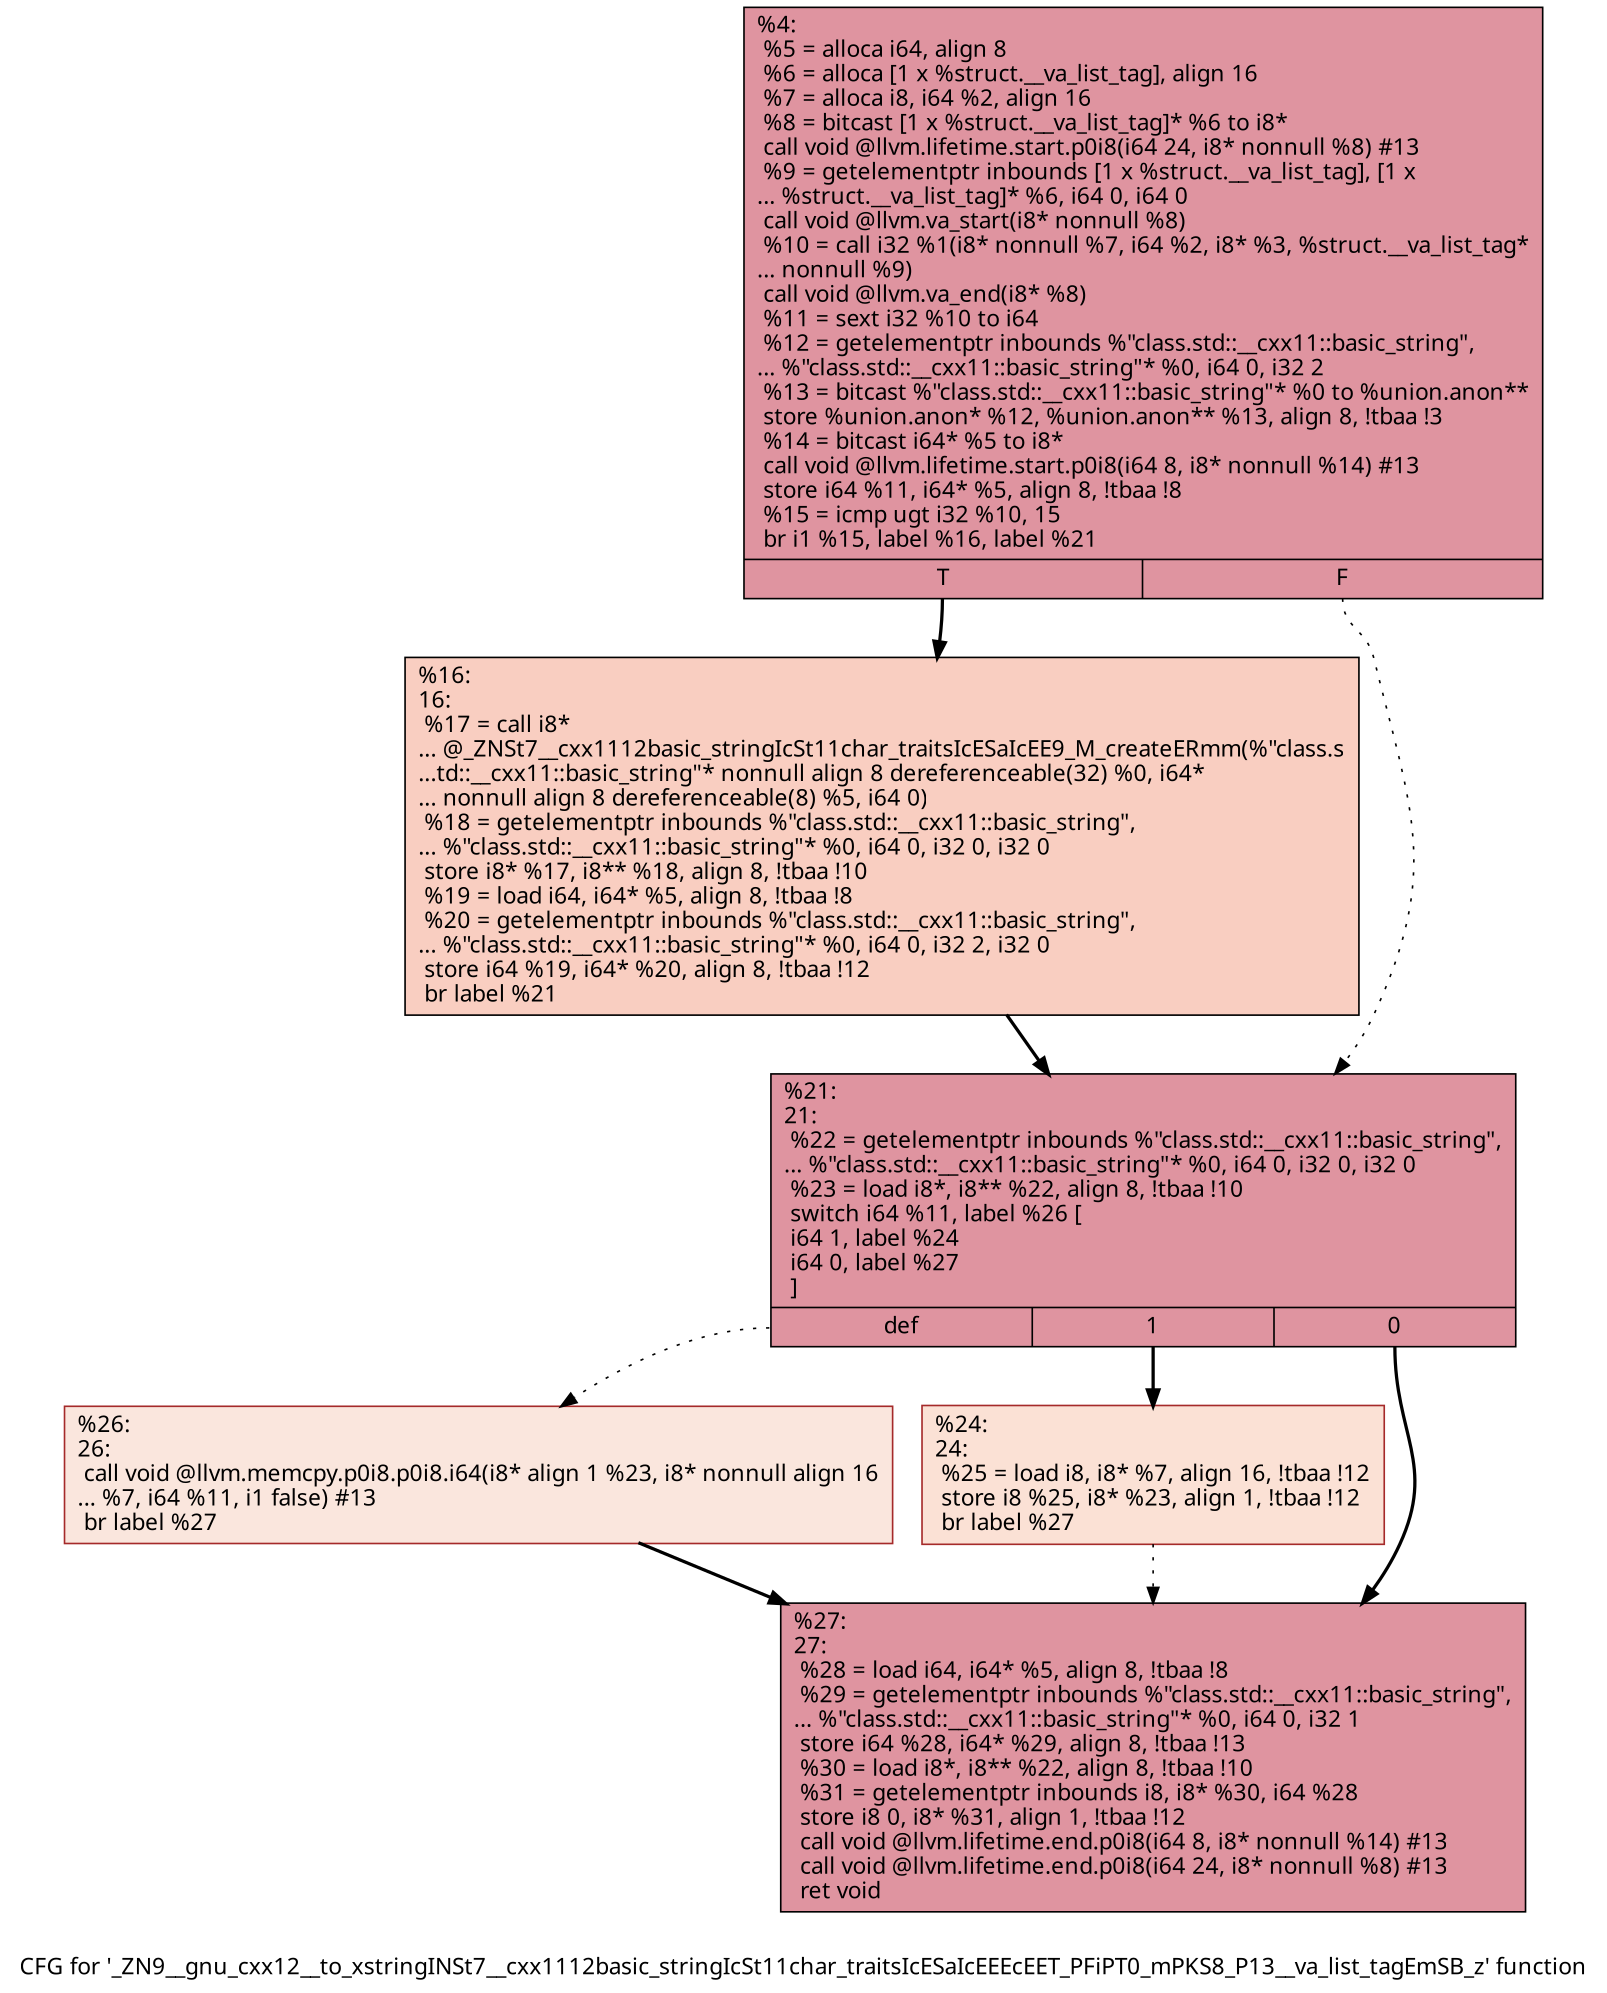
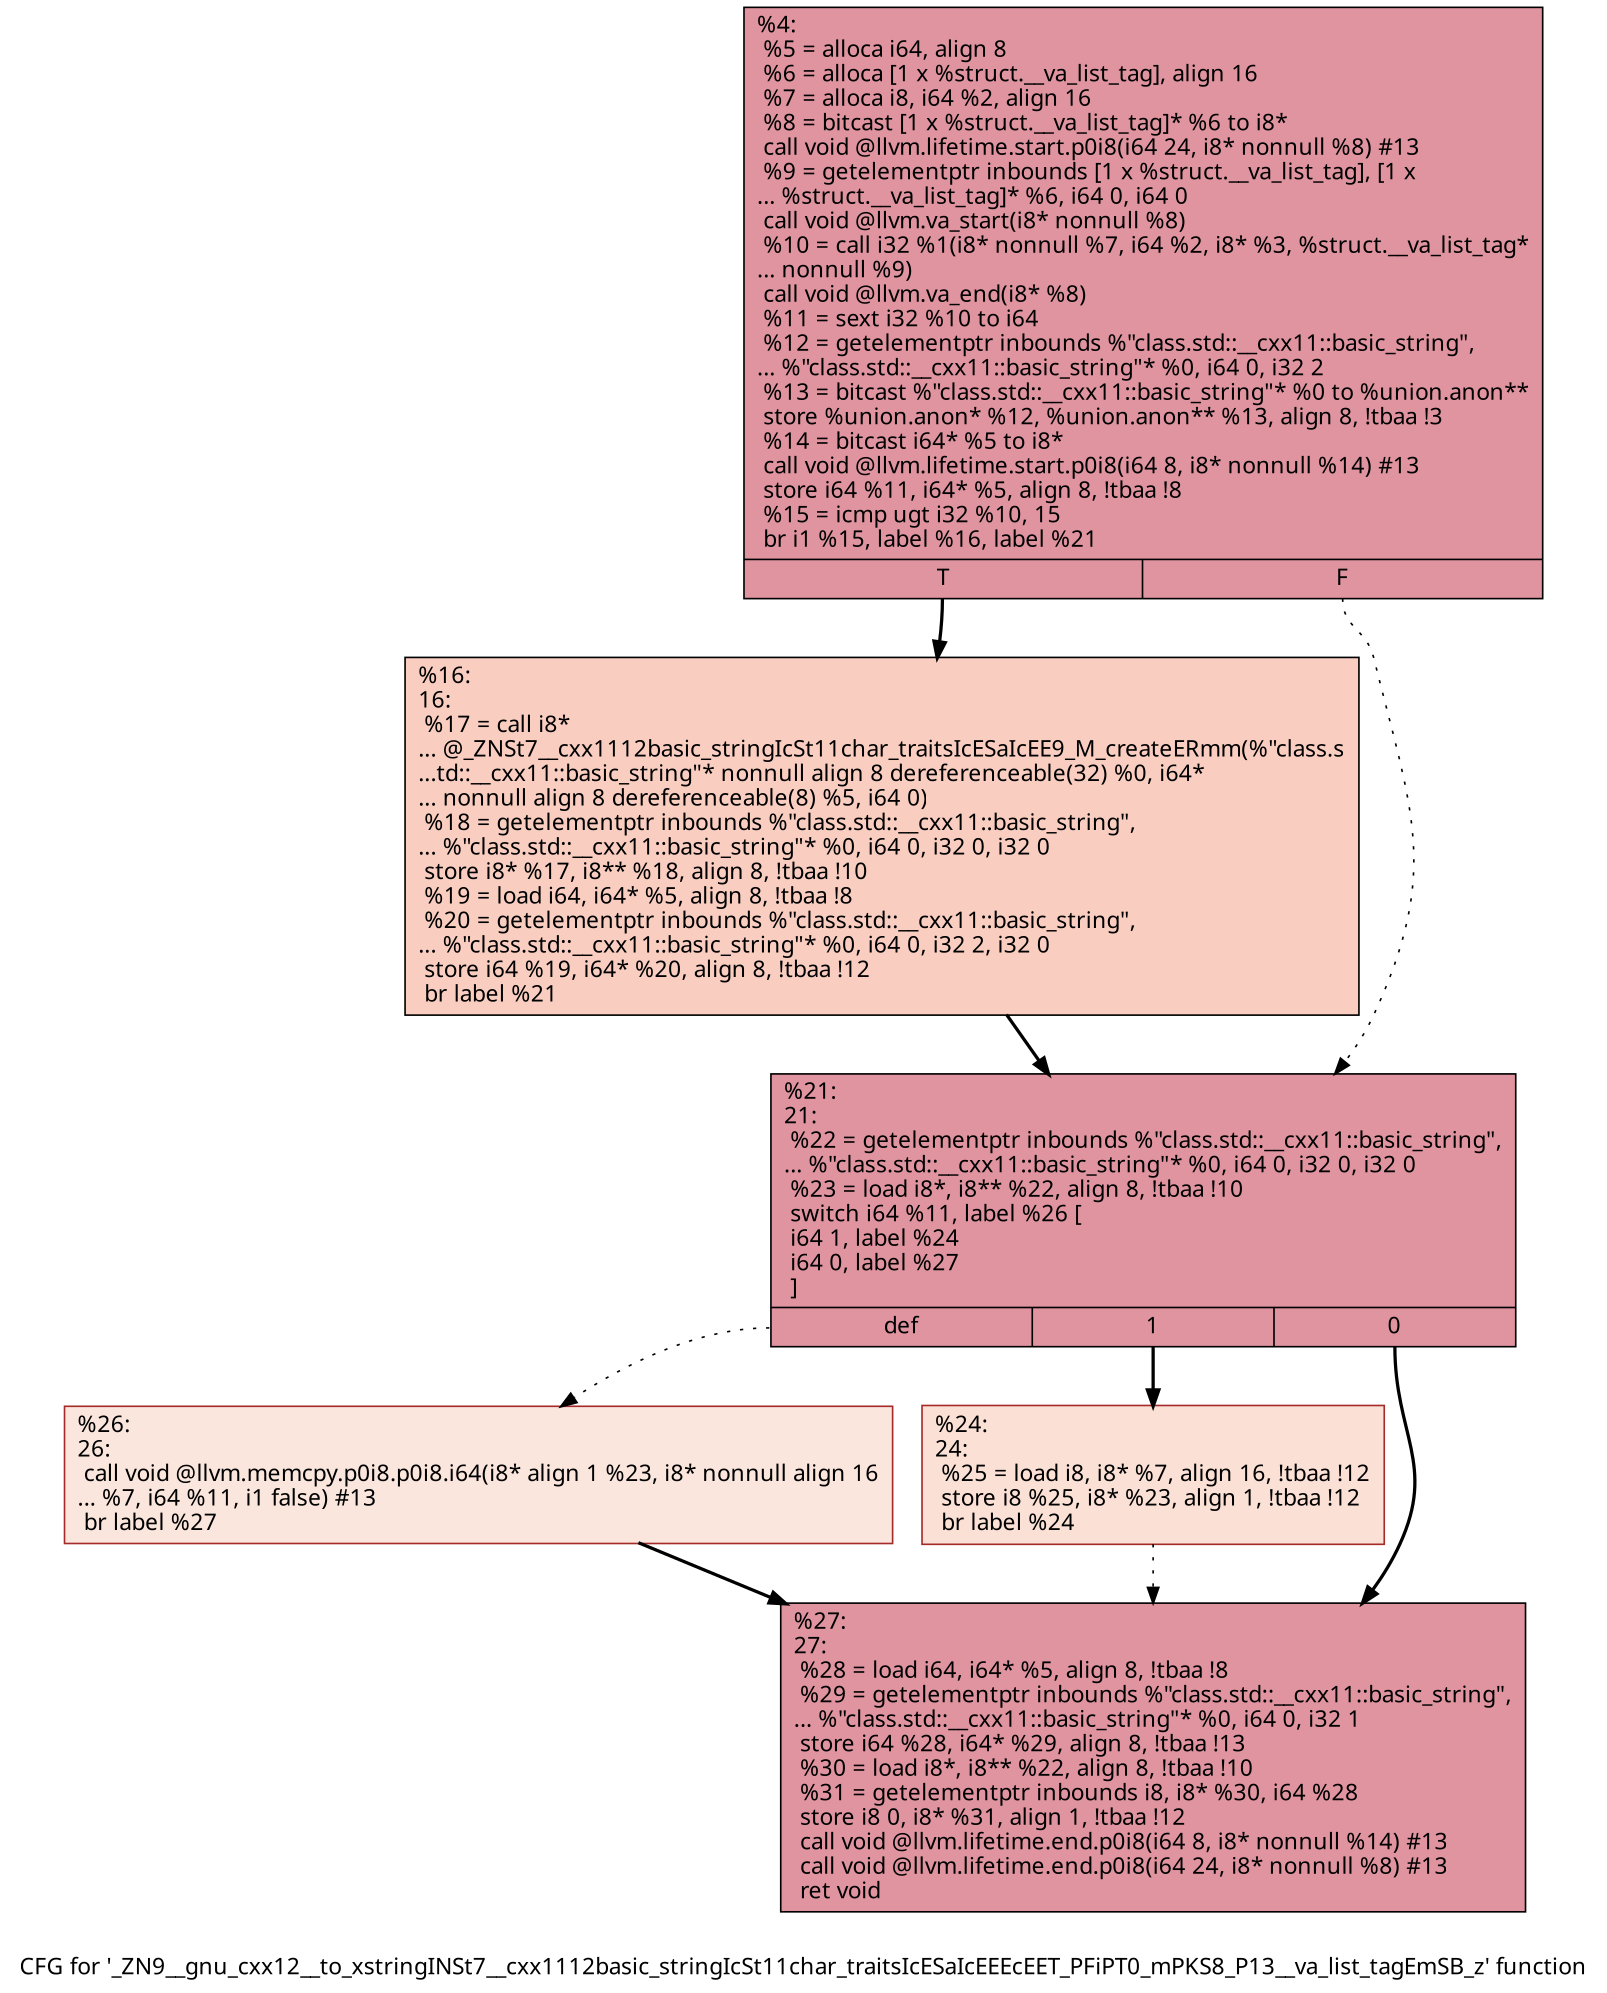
node "%24:": text "br label %27" -> "br label %24"
